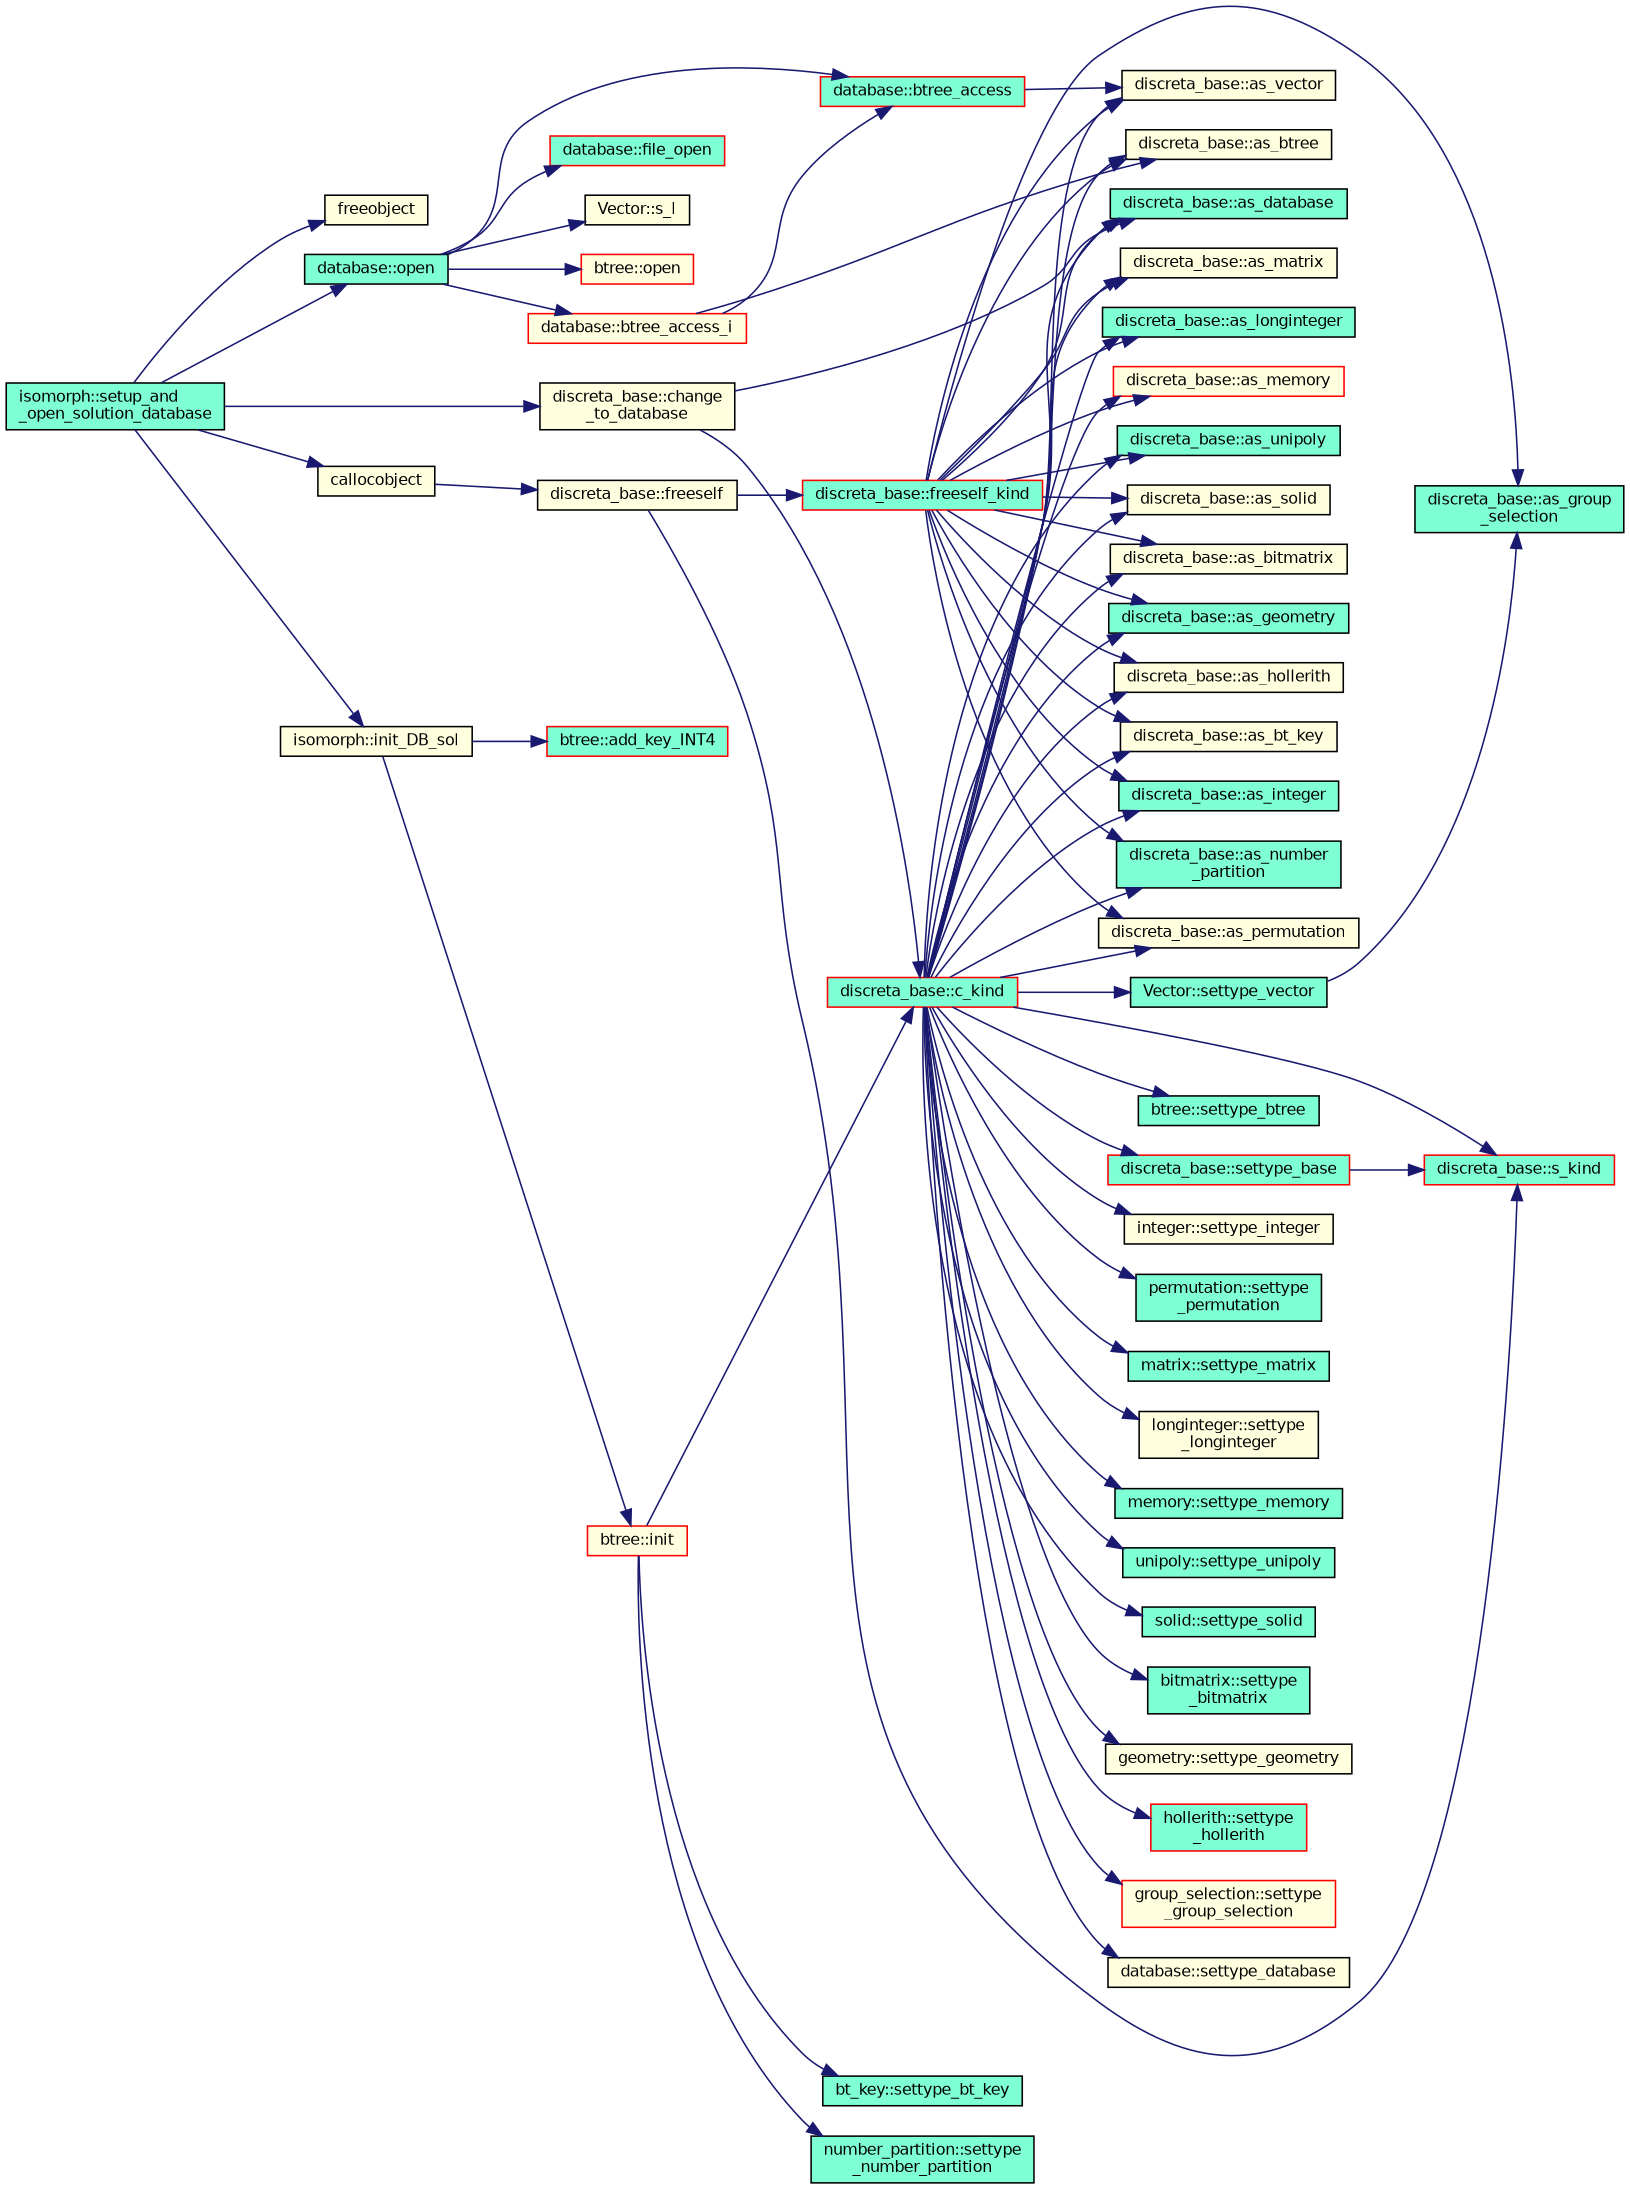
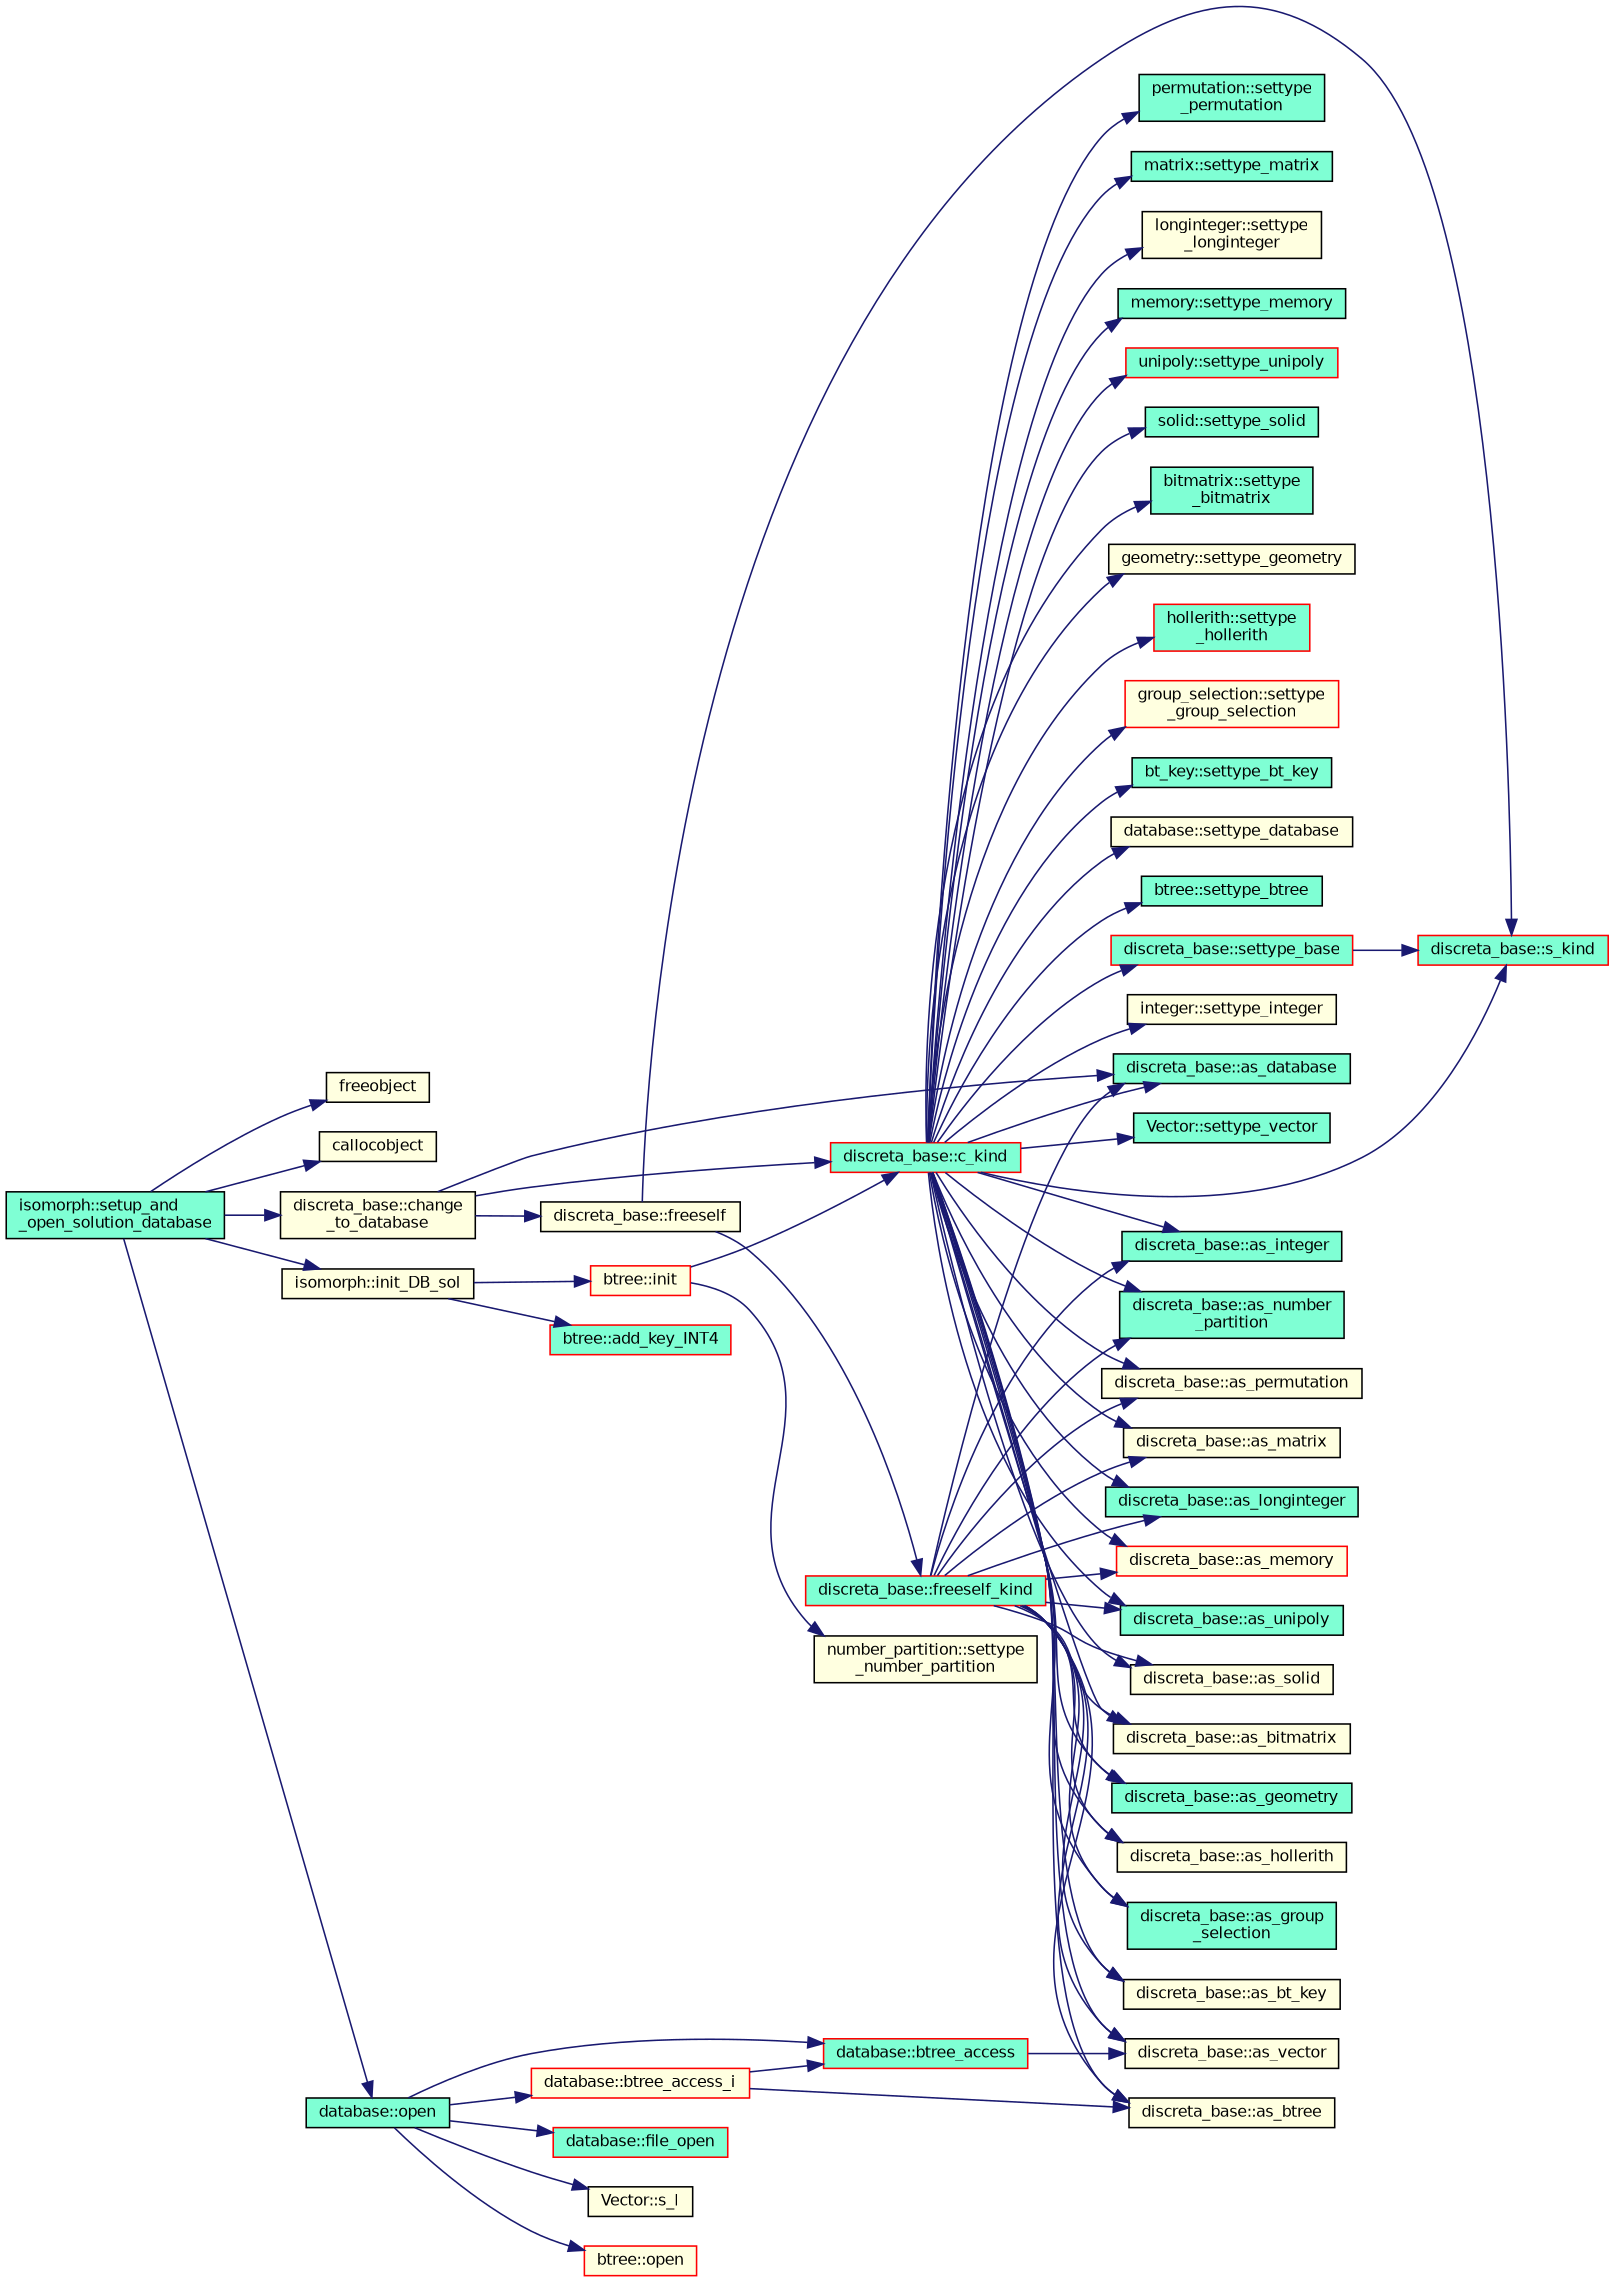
edge "callocobject" -> "discreta_base::freeself": now "discreta_base::change _to_database" -> "discreta_base::freeself"
edge "Vector::settype_vector" -> "discreta_base::as_group _selection": now "discreta_base::c_kind" -> "discreta_base::as_group _selection"
node "unipoly::settype_unipoly": color black -> red
edge "btree::init" -> "bt_key::settype_bt_key": now "discreta_base::c_kind" -> "bt_key::settype_bt_key"
node "number_partition::settype _number_partition": fillcolor aquamarine -> lightyellow
